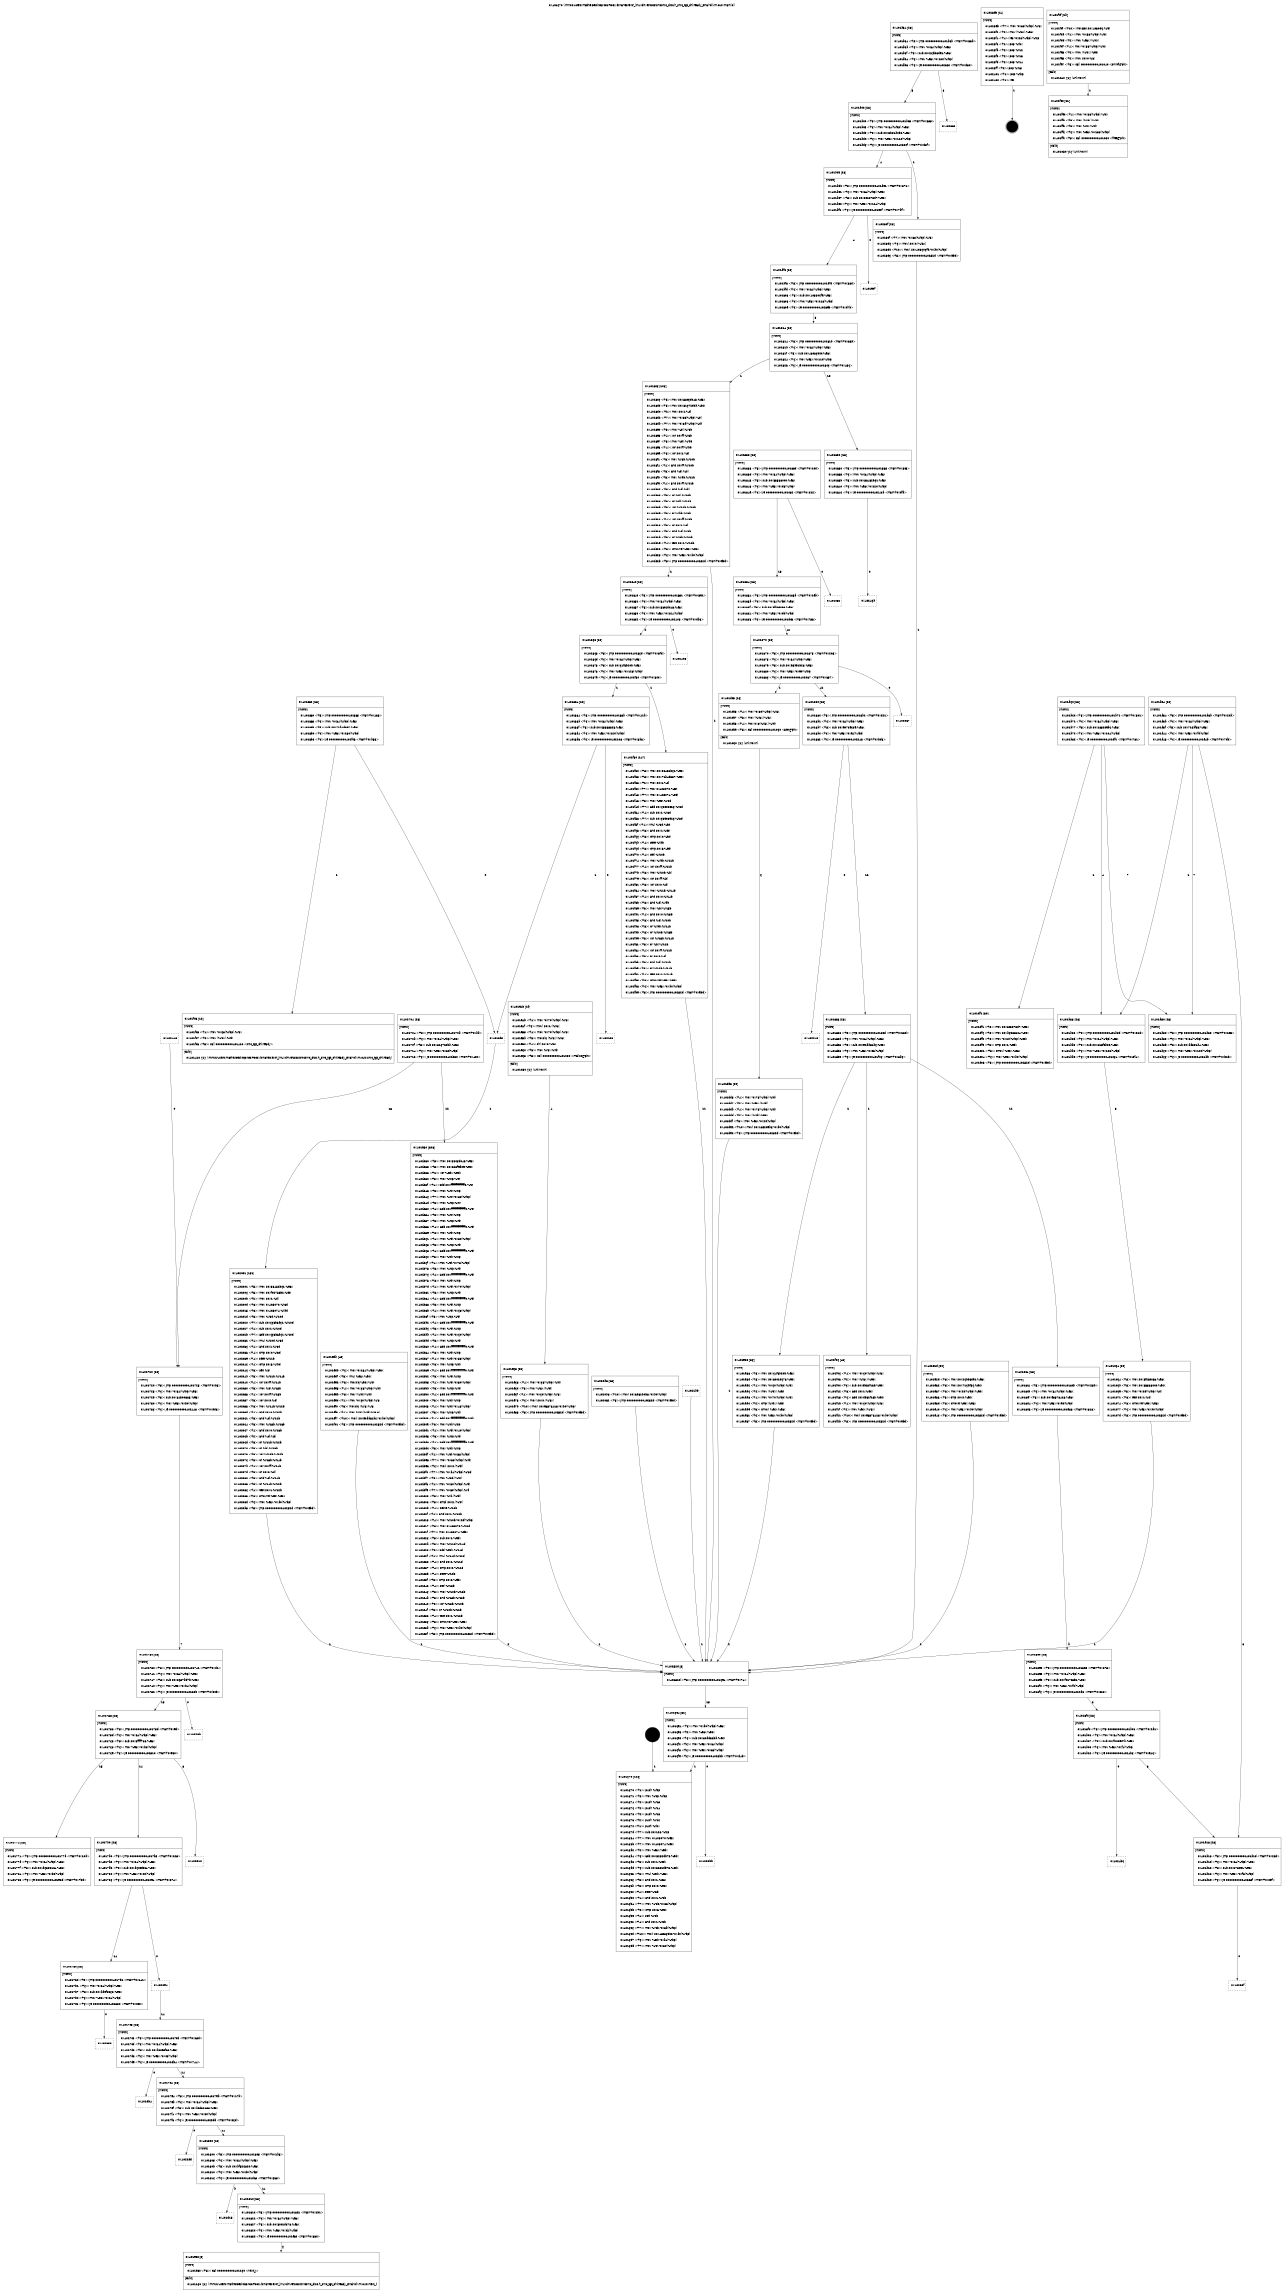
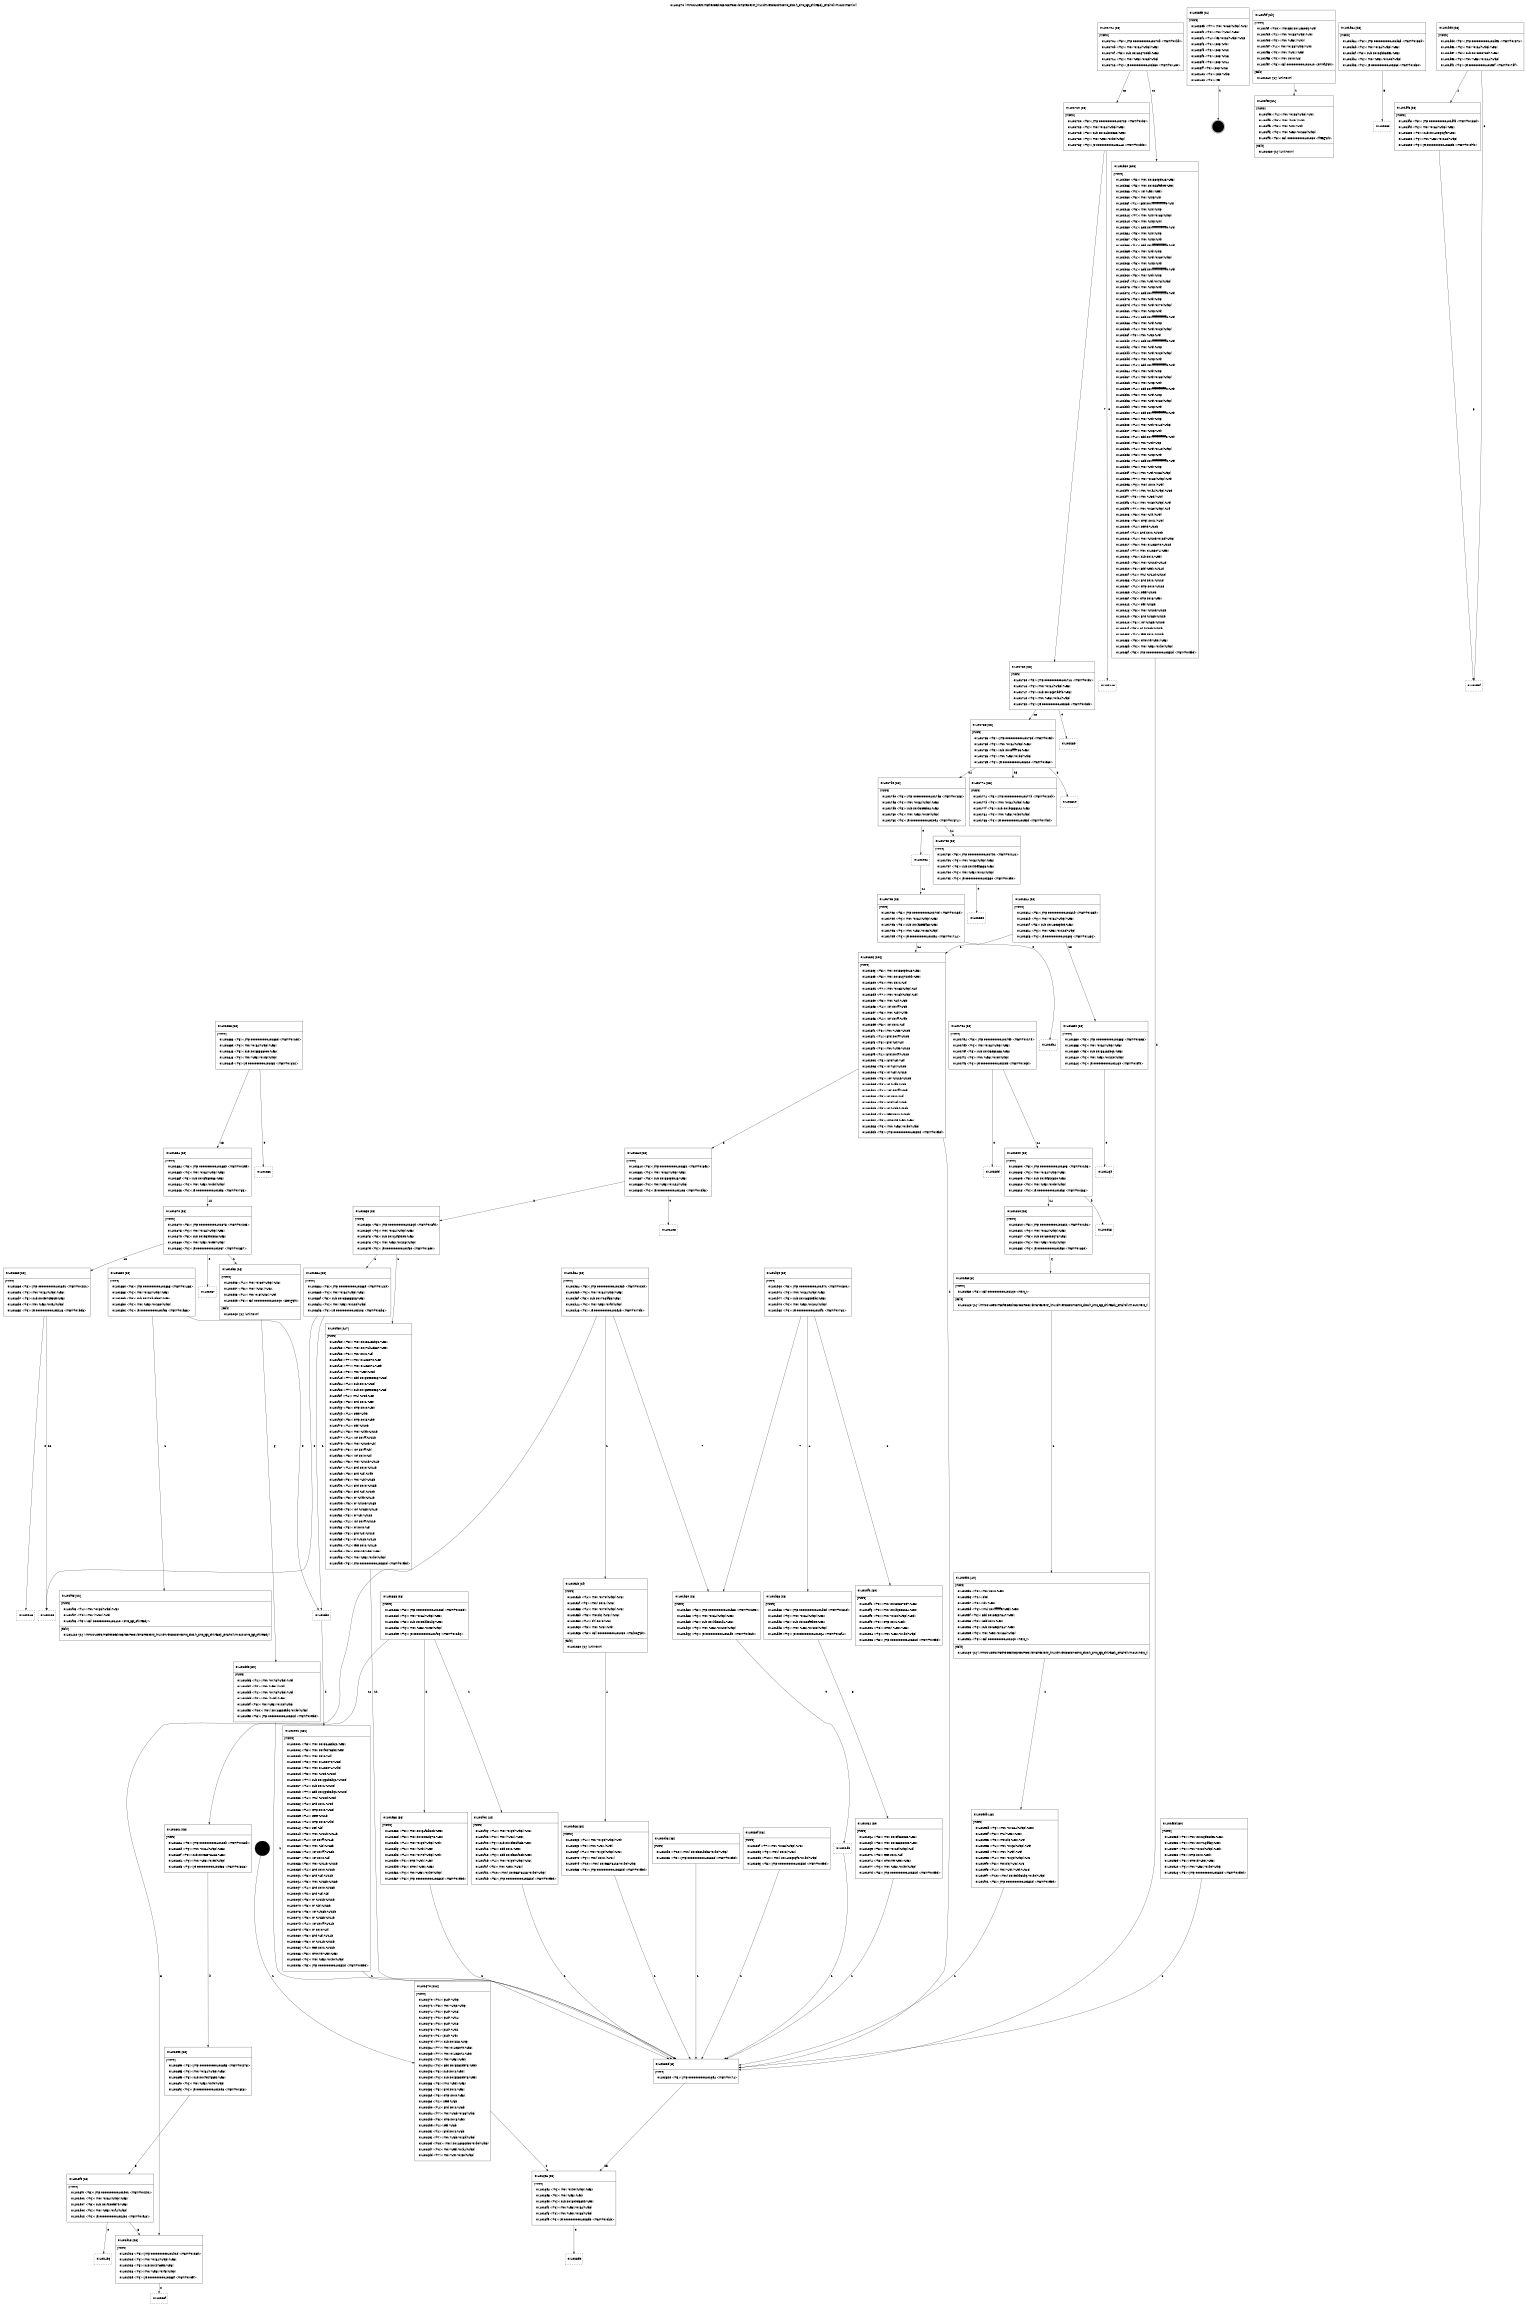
node "0x4019c0 [28]": removed
edge "0x4019f8 [28]" -> "0x401a14 [28]": now "0x4019f8 [28]" -> "0x401e0f"
edge "0x40188c [28]" -> "0x4018a8 [28]": now "0x40188c [28]" -> "0x402108"
edge "0x401934 [28]" -> "0x401988 [28]": now "0x401934 [28]" -> "0x401e4b [29]"
edge "0x402448" -> "0x401720 [28]": reversed
node "0x401eb1 [40]": added
edge "0x401950 [28]" -> "0x40219b": added, label "0"
edge "0x4016e4 [32]" -> "0x401670 [116]": reversed
edge "0x401f06 [42]" -> "0x40252d [5]": added, label "1"
edge "0x4017c8 [28]" -> "0x4017e4 [28]": now "0x4017c8 [28]" -> "0x401ac6 [106]"
